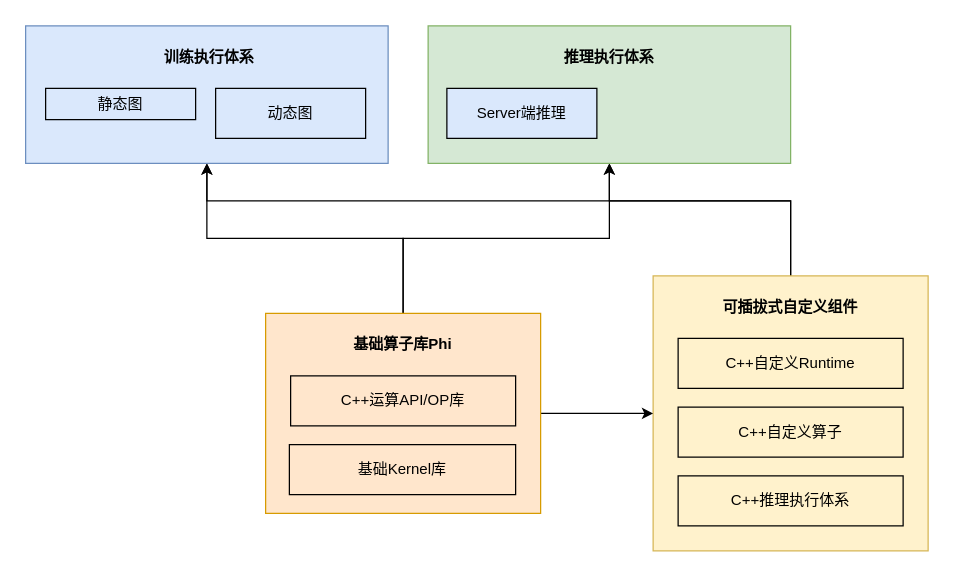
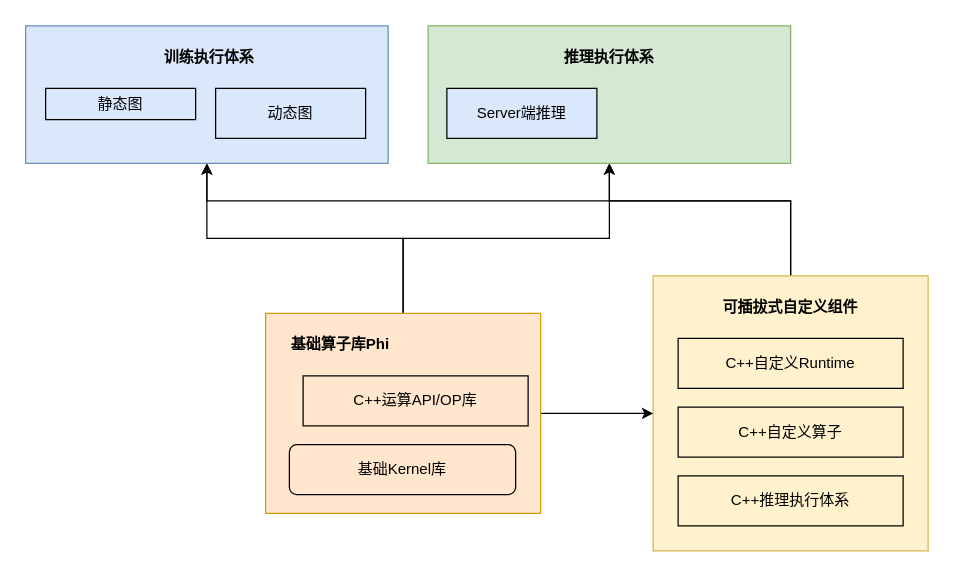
node "基础算子库Phi": moved (403, 344) -> (340, 344)
node "C++运算API/OP库": moved (403, 401) -> (416, 401)
node "基础Kernel库": shape rectangle -> rounded rectangle
